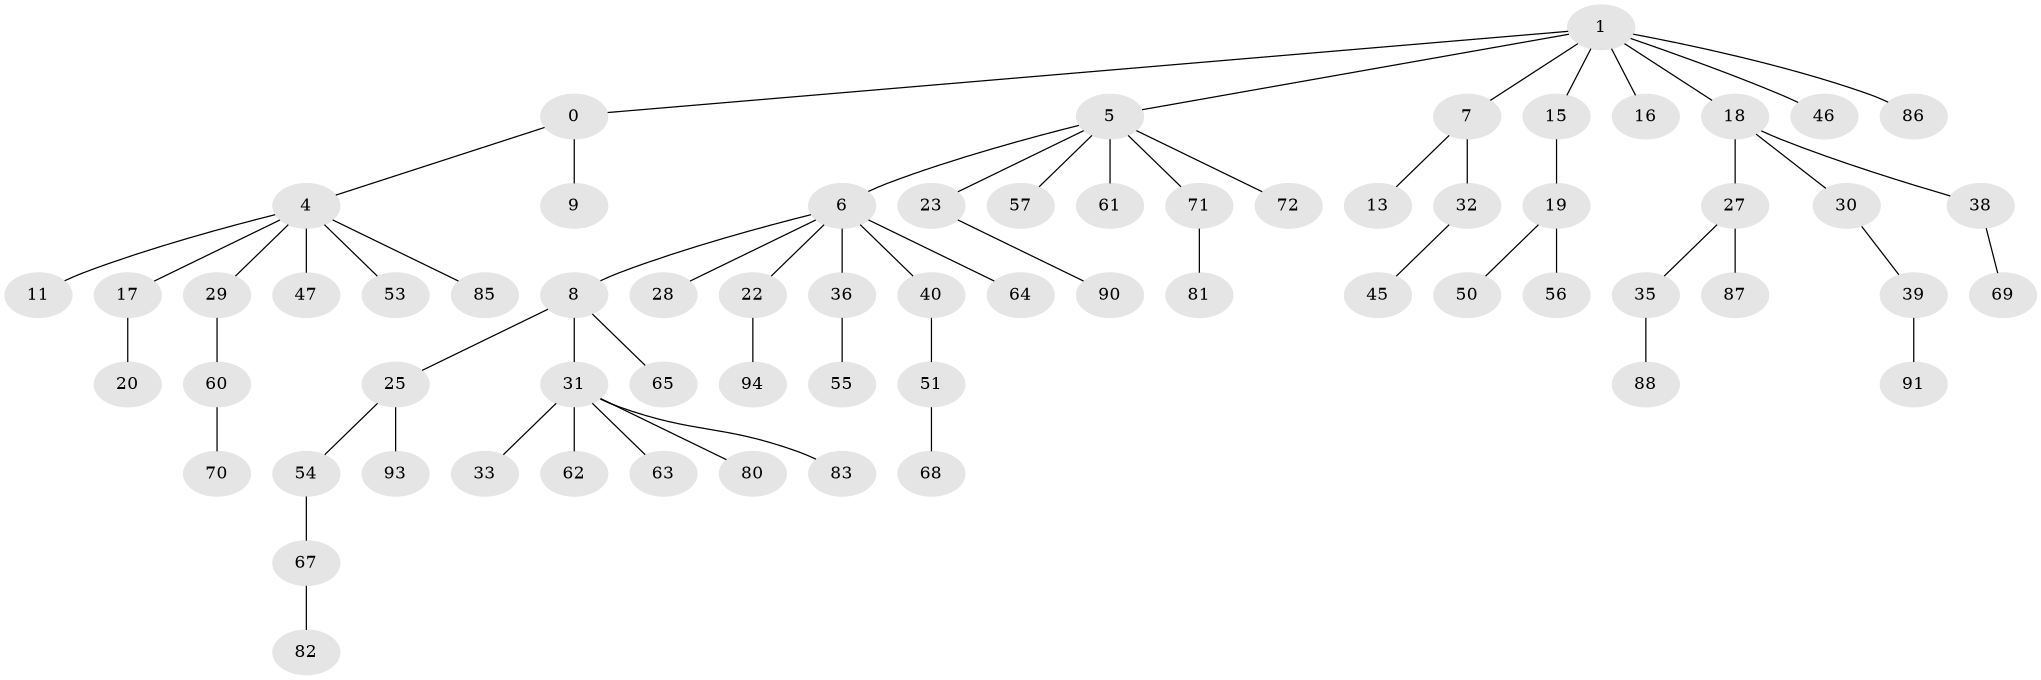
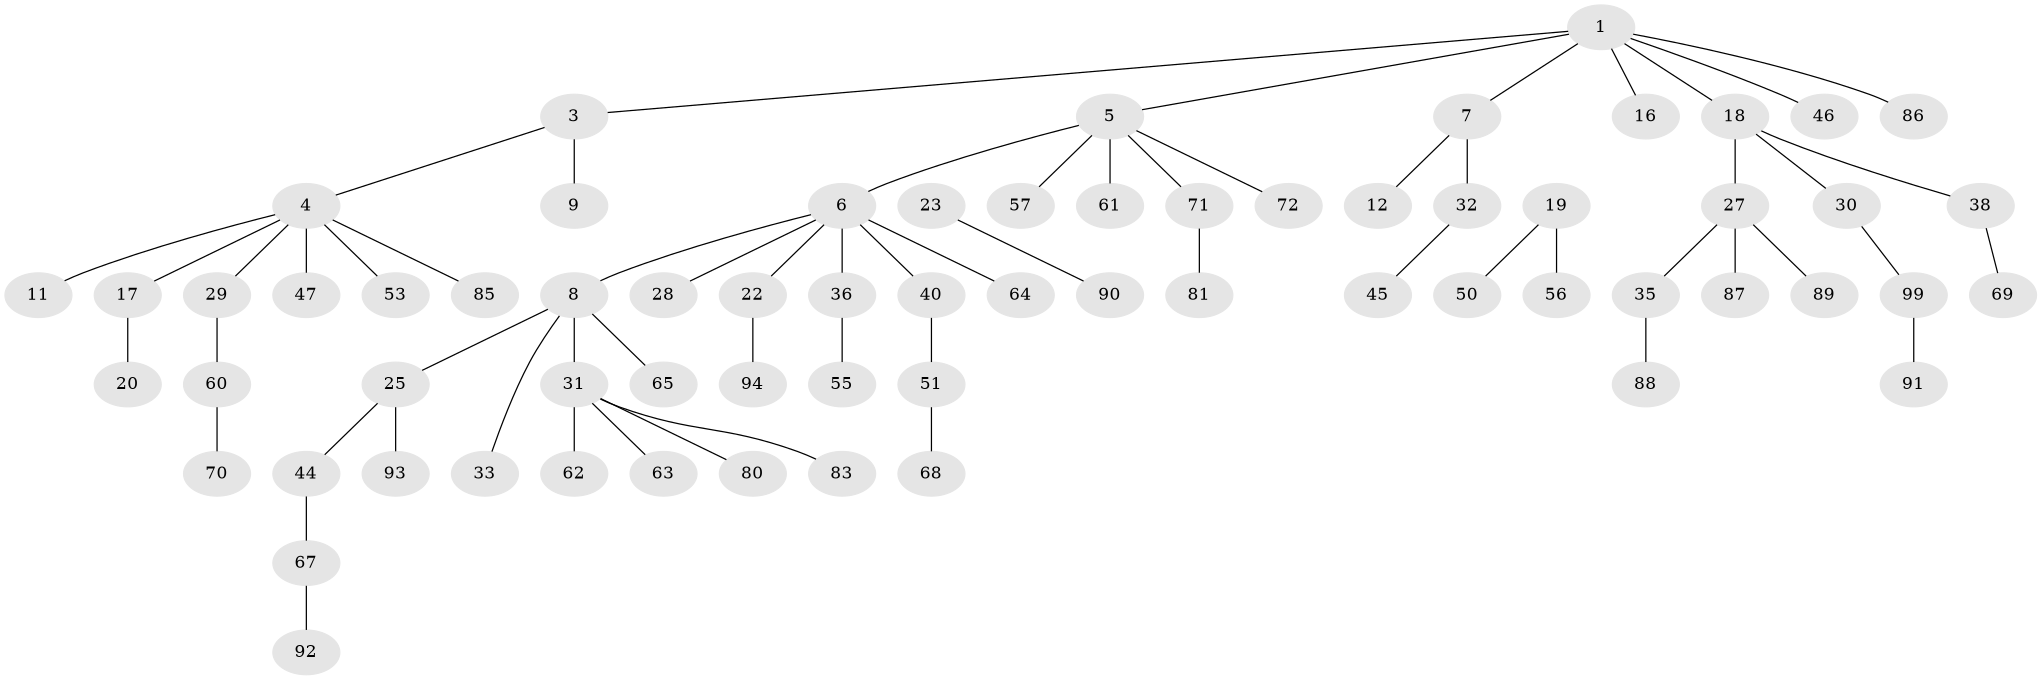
node "0": label "0" -> "3"
node "15": removed
edge "5" -- "23": removed
node "13": label "13" -> "12"
node "89": added
node "39": label "39" -> "99"
edge "31" -- "33": now "8" -- "33"
node "54": label "54" -> "44"
node "82": label "82" -> "92"
